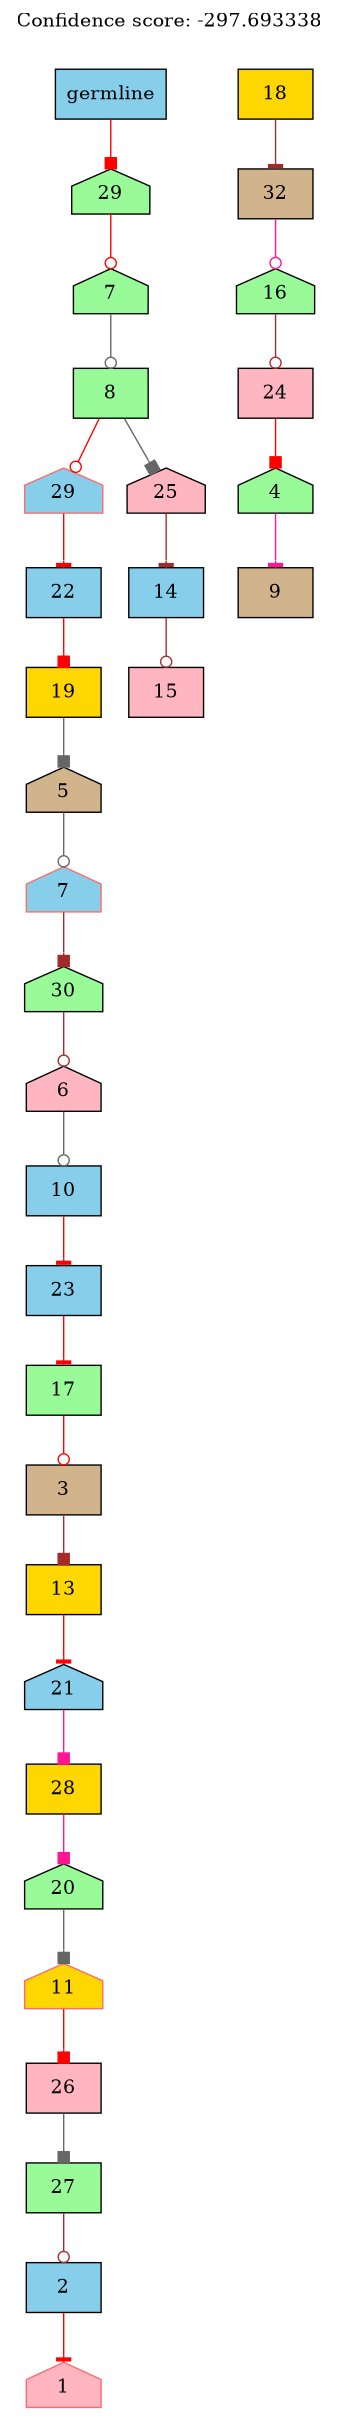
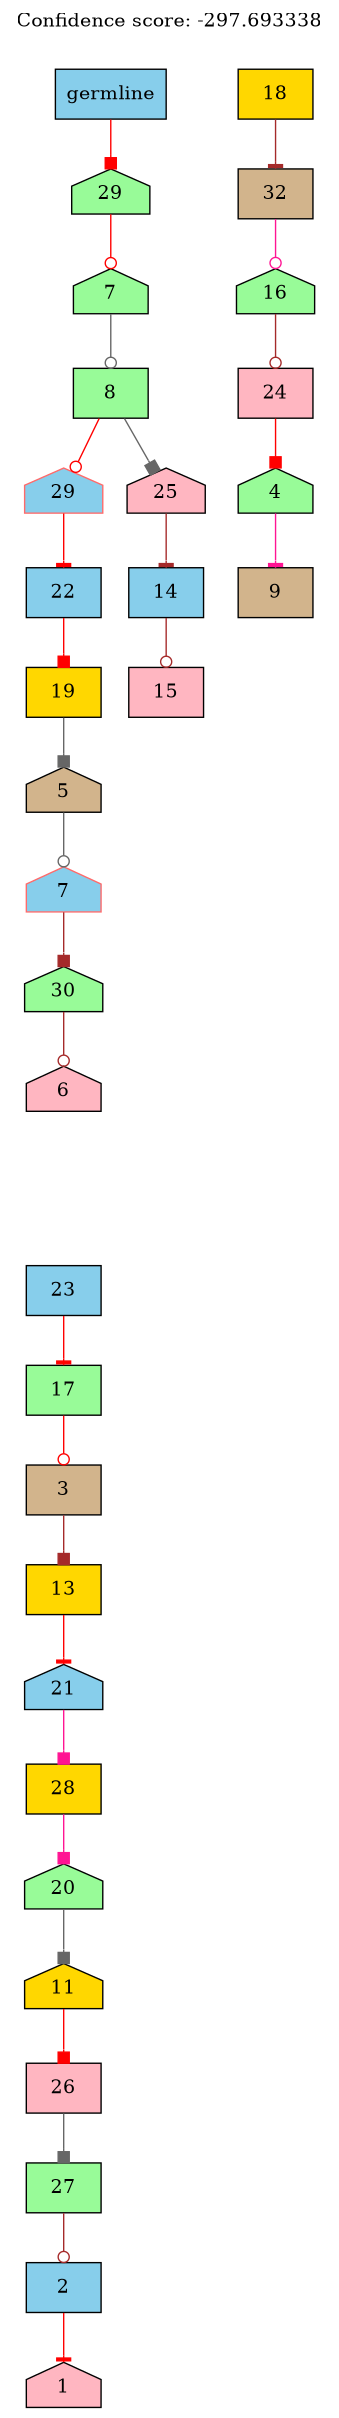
node "10": removed
node "11": color indianred1 -> black
node "1": color indianred1 -> black
